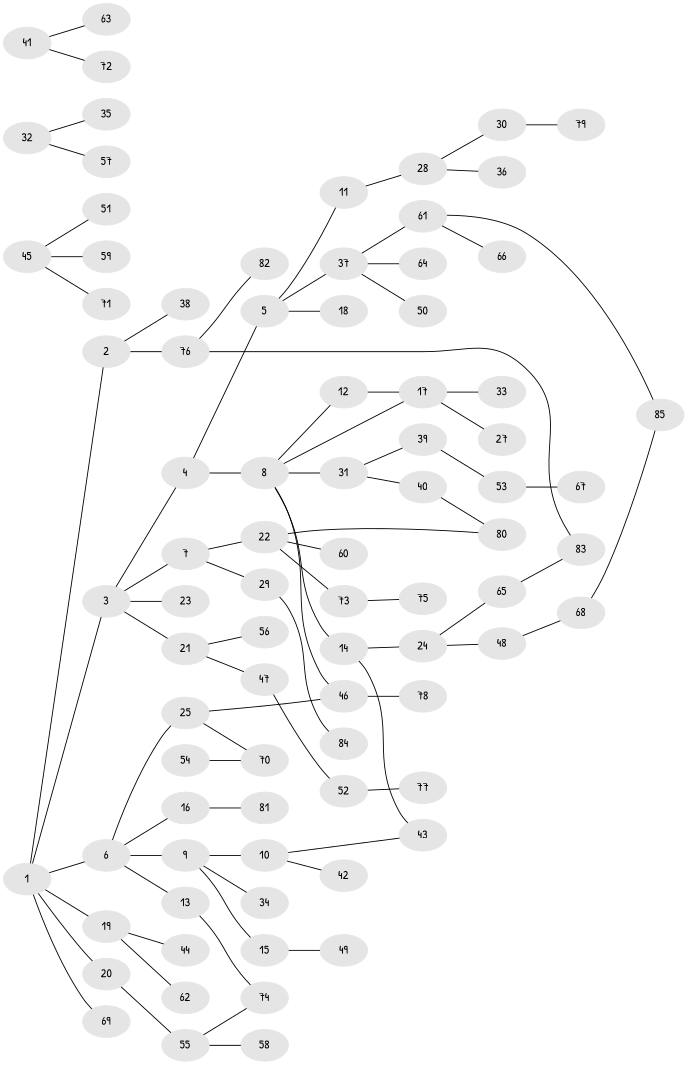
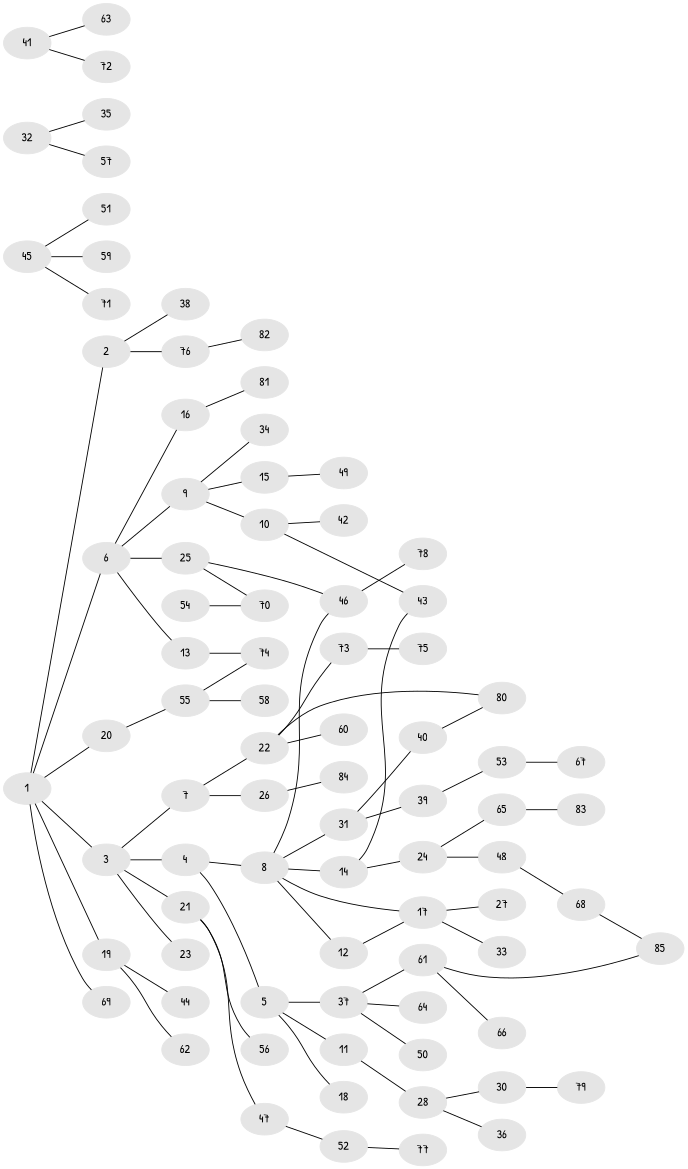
edge "76" -- "83": removed
node "29": label "29" -> "26"
